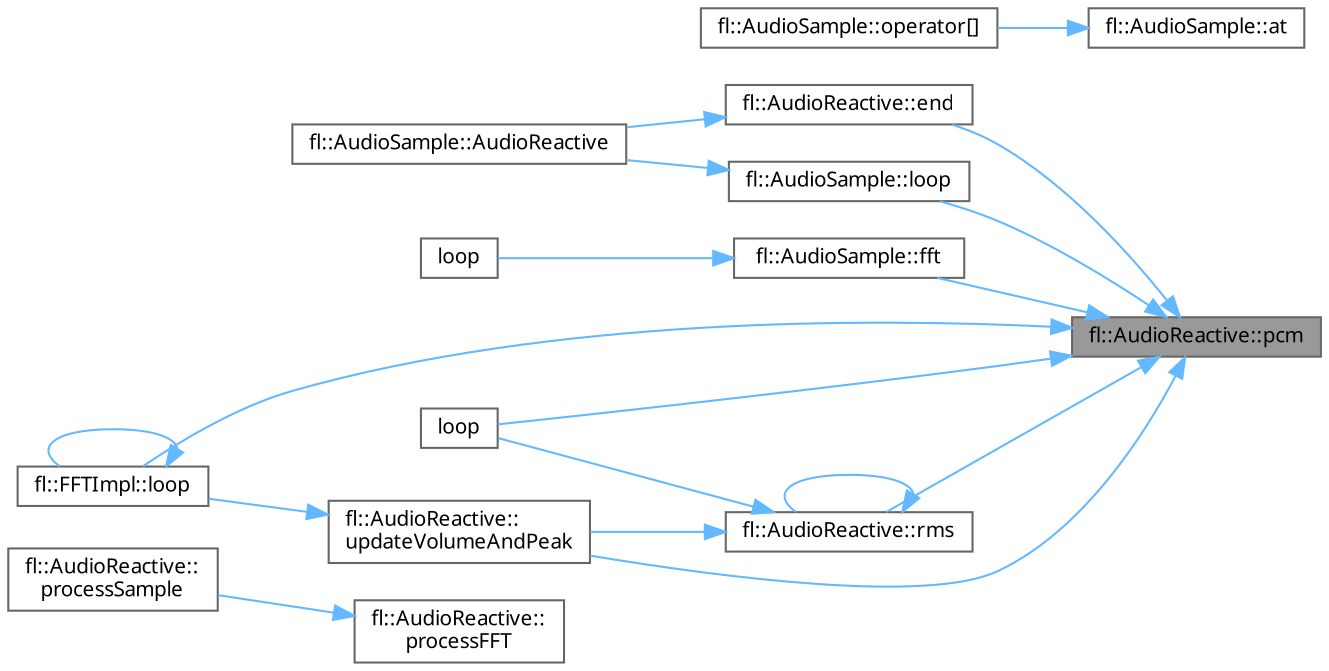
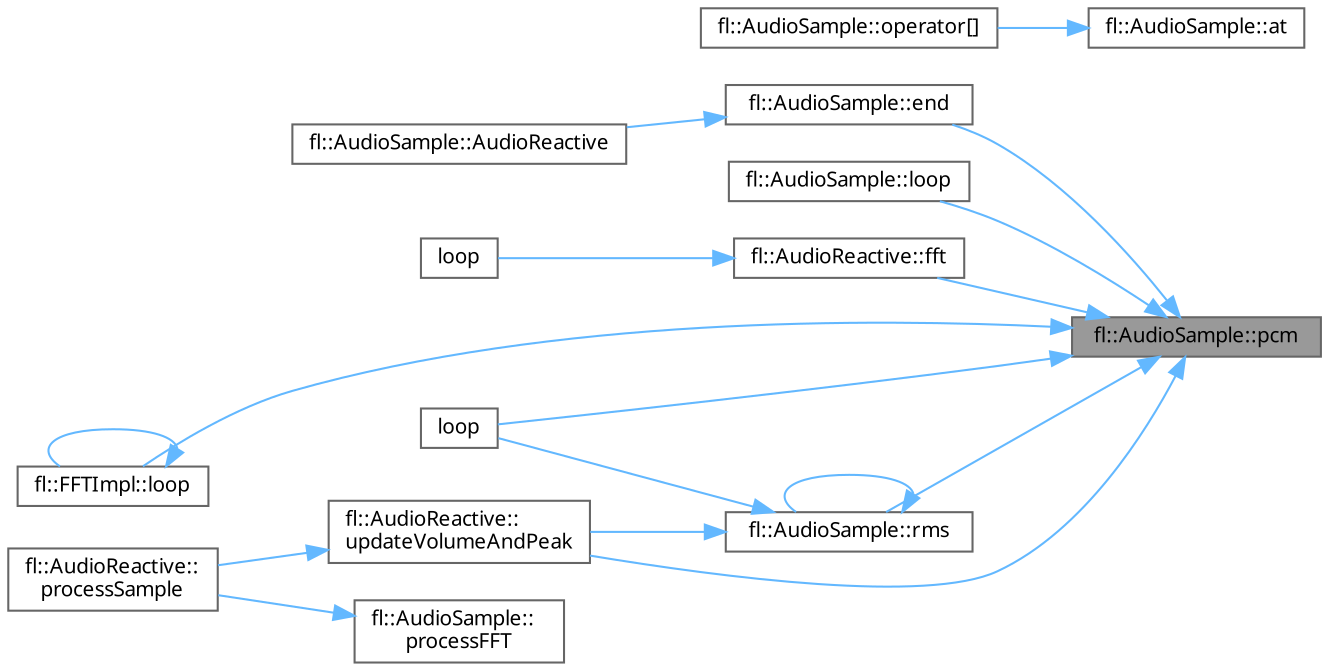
node "fl::AudioReactive::end": label "fl::AudioReactive::end" -> "fl::AudioSample::end"
edge "fl::AudioSample::AudioReactive" -> "fl::AudioSample::loop": removed
node "fl::AudioSample::fft": label "fl::AudioSample::fft" -> "fl::AudioReactive::fft"
node "fl::AudioReactive::pcm": label "fl::AudioReactive::pcm" -> "fl::AudioSample::pcm"
edge "fl::FFTImpl::loop" -> "fl::AudioReactive:: updateVolumeAndPeak": now "fl::AudioReactive:: processSample" -> "fl::AudioReactive:: updateVolumeAndPeak"
node "fl::AudioReactive::rms": label "fl::AudioReactive::rms" -> "fl::AudioSample::rms"
node "fl::AudioReactive:: processFFT": label "fl::AudioReactive:: processFFT" -> "fl::AudioSample:: processFFT"
